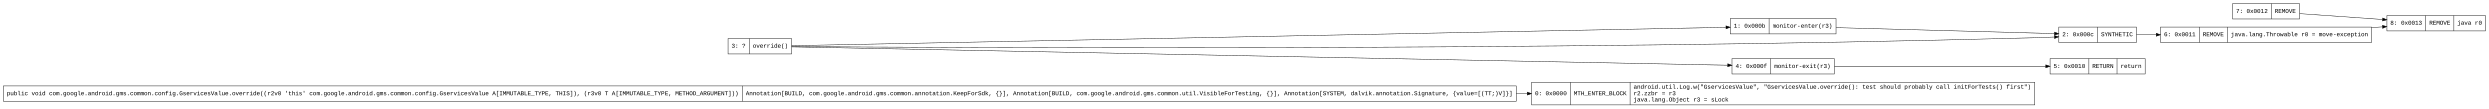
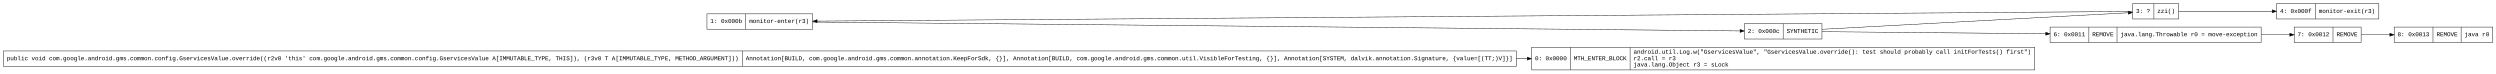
edge "6: 0x0011" -> "8: 0x0013": now "6: 0x0011" -> "7: 0x0012"
node "3: ?": text "override()" -> "zzi()"
edge "3: ?" -> "2: 0x000c": reversed
node "5: 0x0010": removed
node "0: 0x0000": text "r2.zzbr = r3" -> "r2.call = r3"
